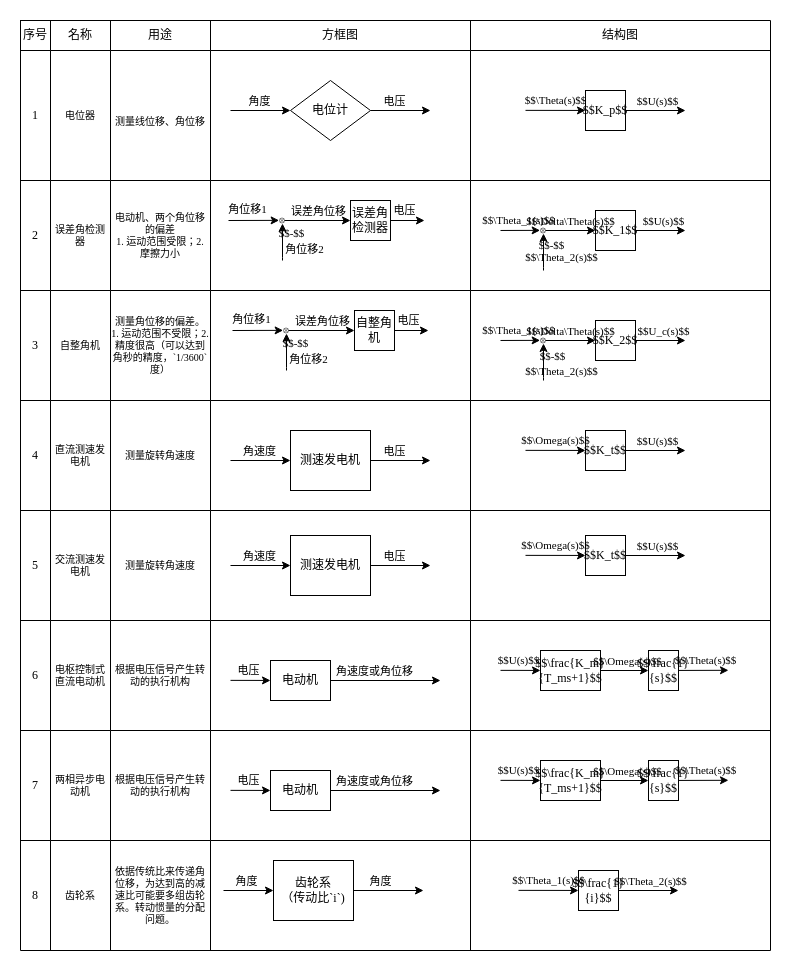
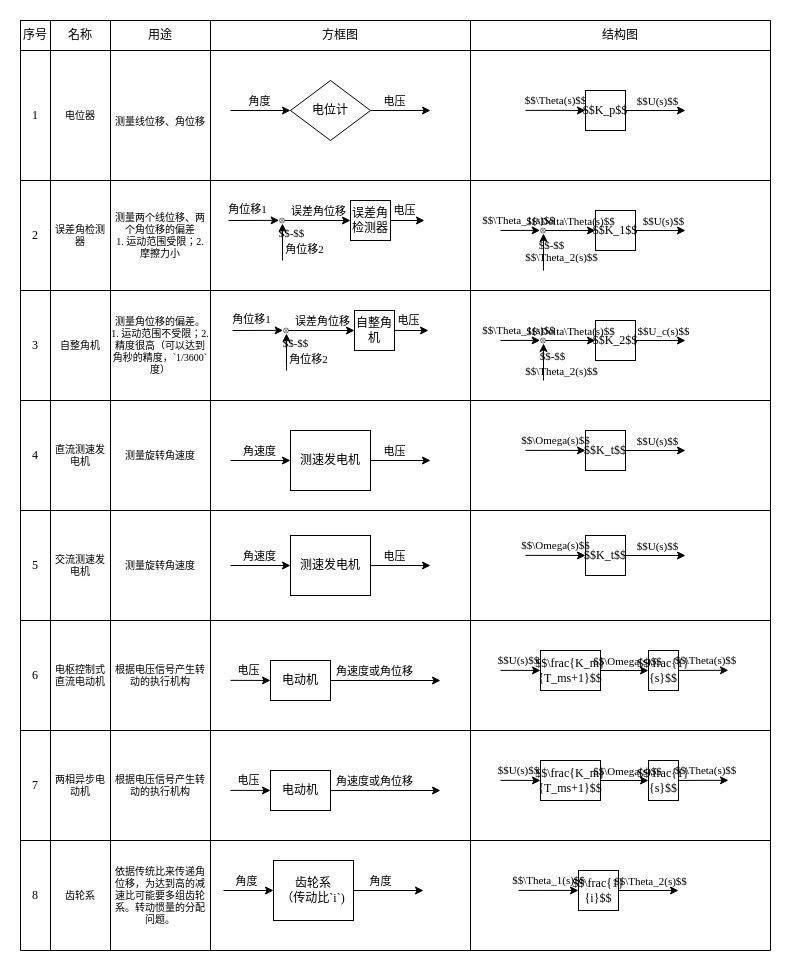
node "电动机、两个角位移的偏差1. 运动范围受限；2. 摩擦力小": label "电动机、两个角位移的偏差1. 运动范围受限；2. 摩擦力小" -> "测量两个线位移、两个角位移的偏差1. 运动范围受限；2. 摩擦力小"
